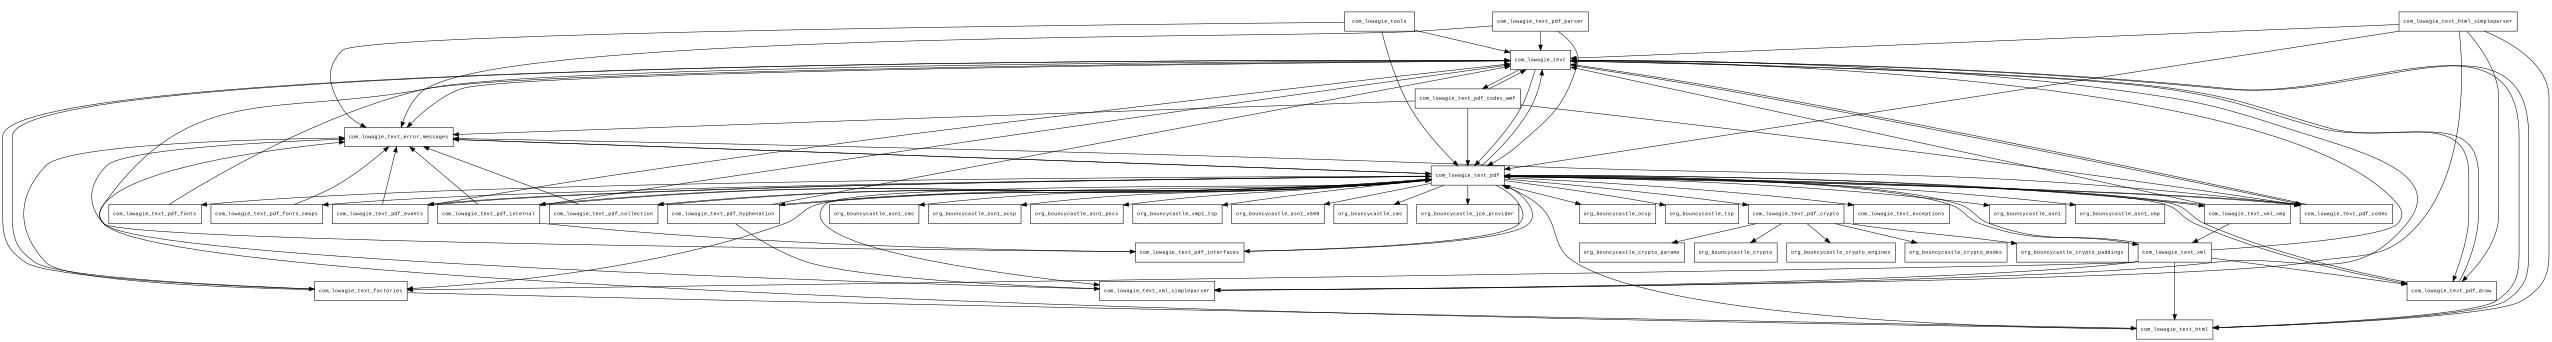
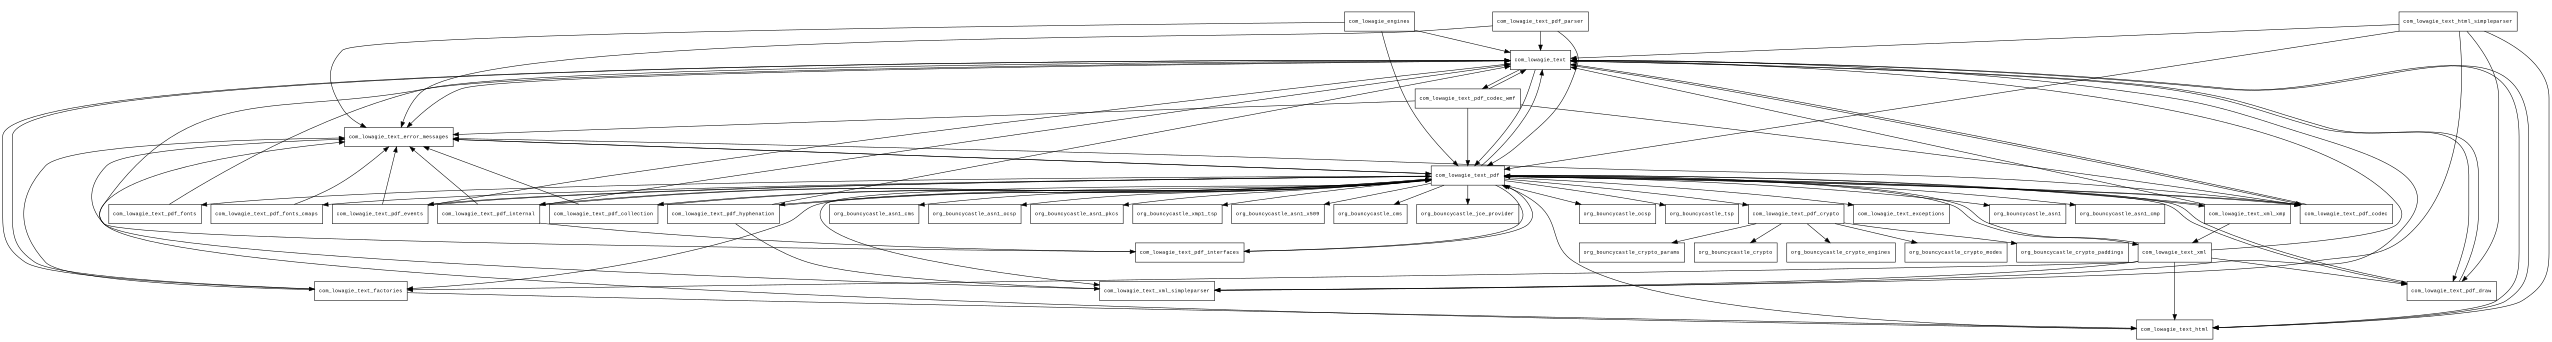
node "com_lowagie_tools": label "com_lowagie_tools" -> "com_lowagie_engines"
